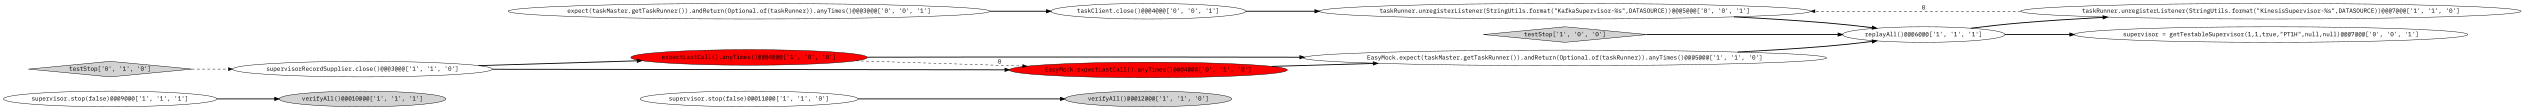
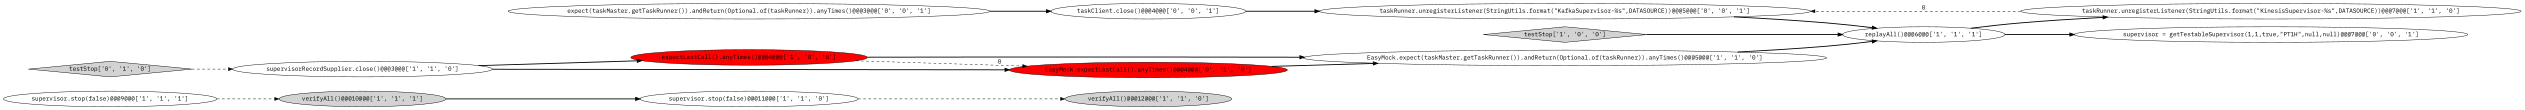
edge "supervisor.stop(false)@@@9@@@['1', '1', '1']" -> "verifyAll()@@@10@@@['1', '1', '1']": style bold -> dashed
edge "verifyAll()@@@10@@@['1', '1', '1']" -> "supervisor.stop(false)@@@11@@@['1', '1', '0']": added
edge "supervisor.stop(false)@@@11@@@['1', '1', '0']" -> "verifyAll()@@@12@@@['1', '1', '0']": style bold -> dashed
